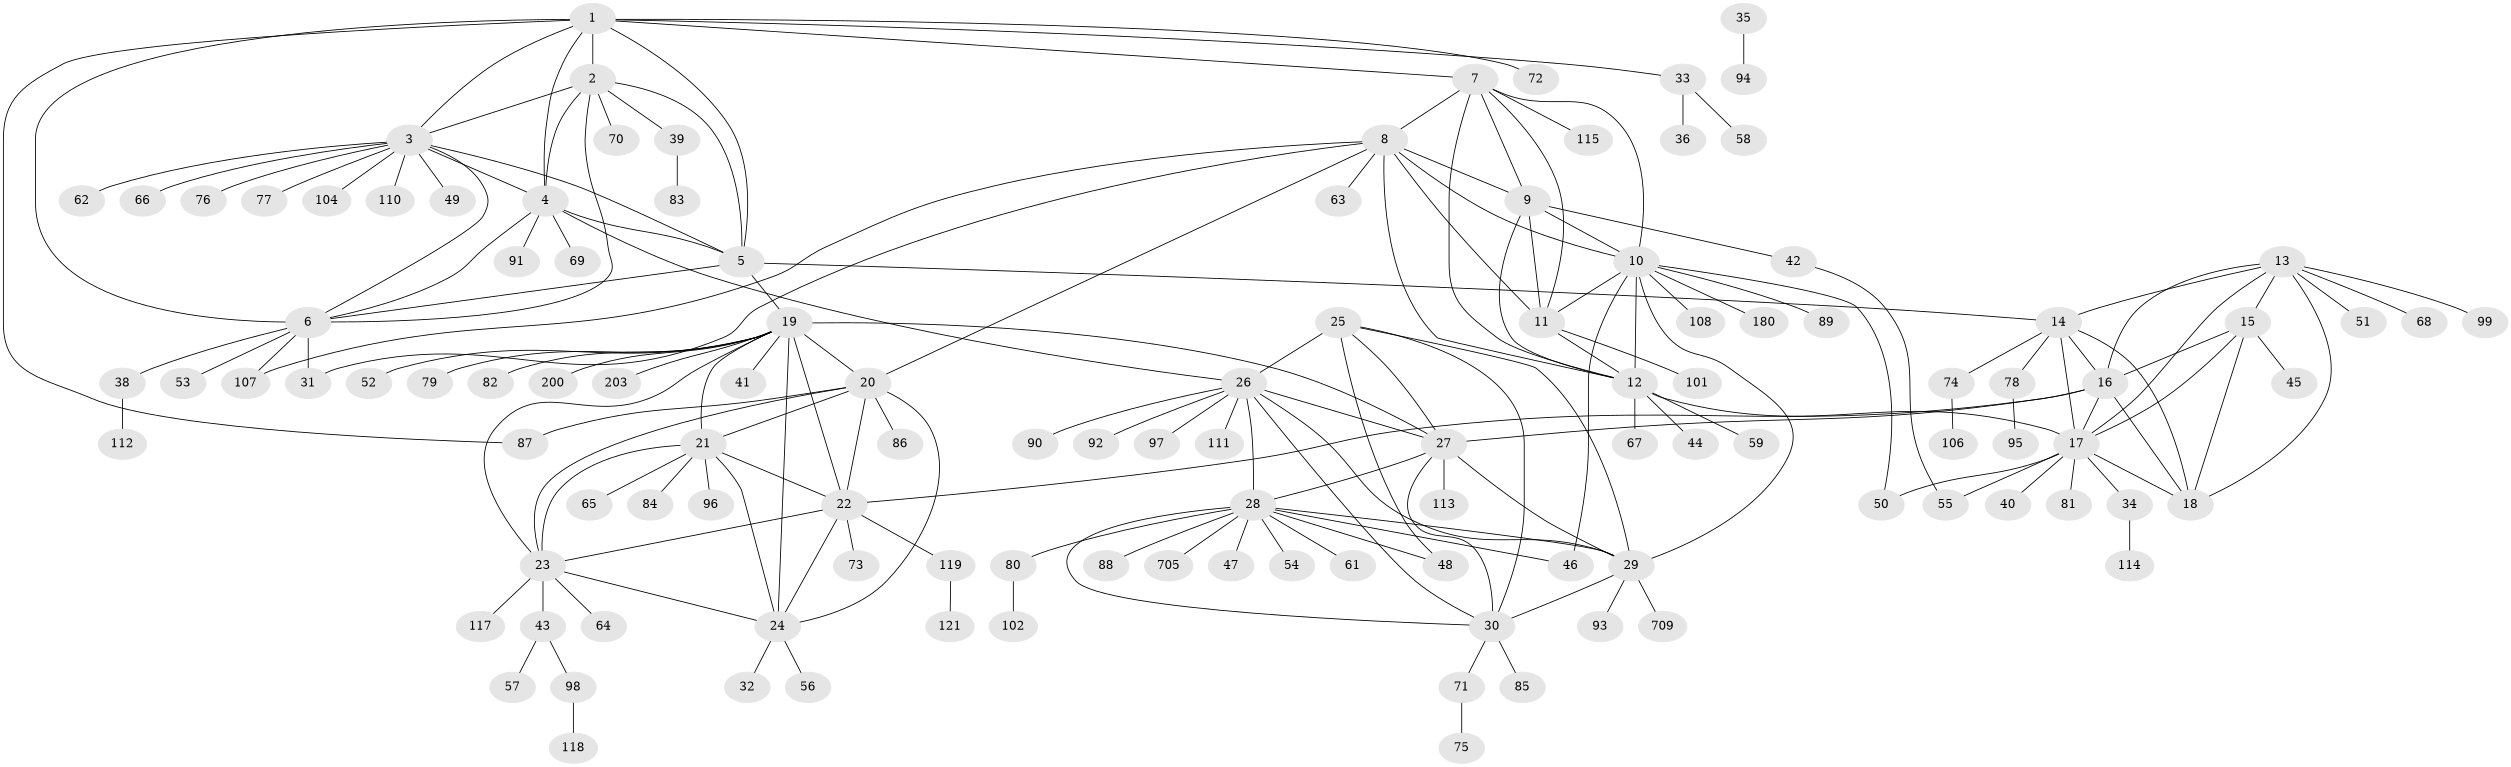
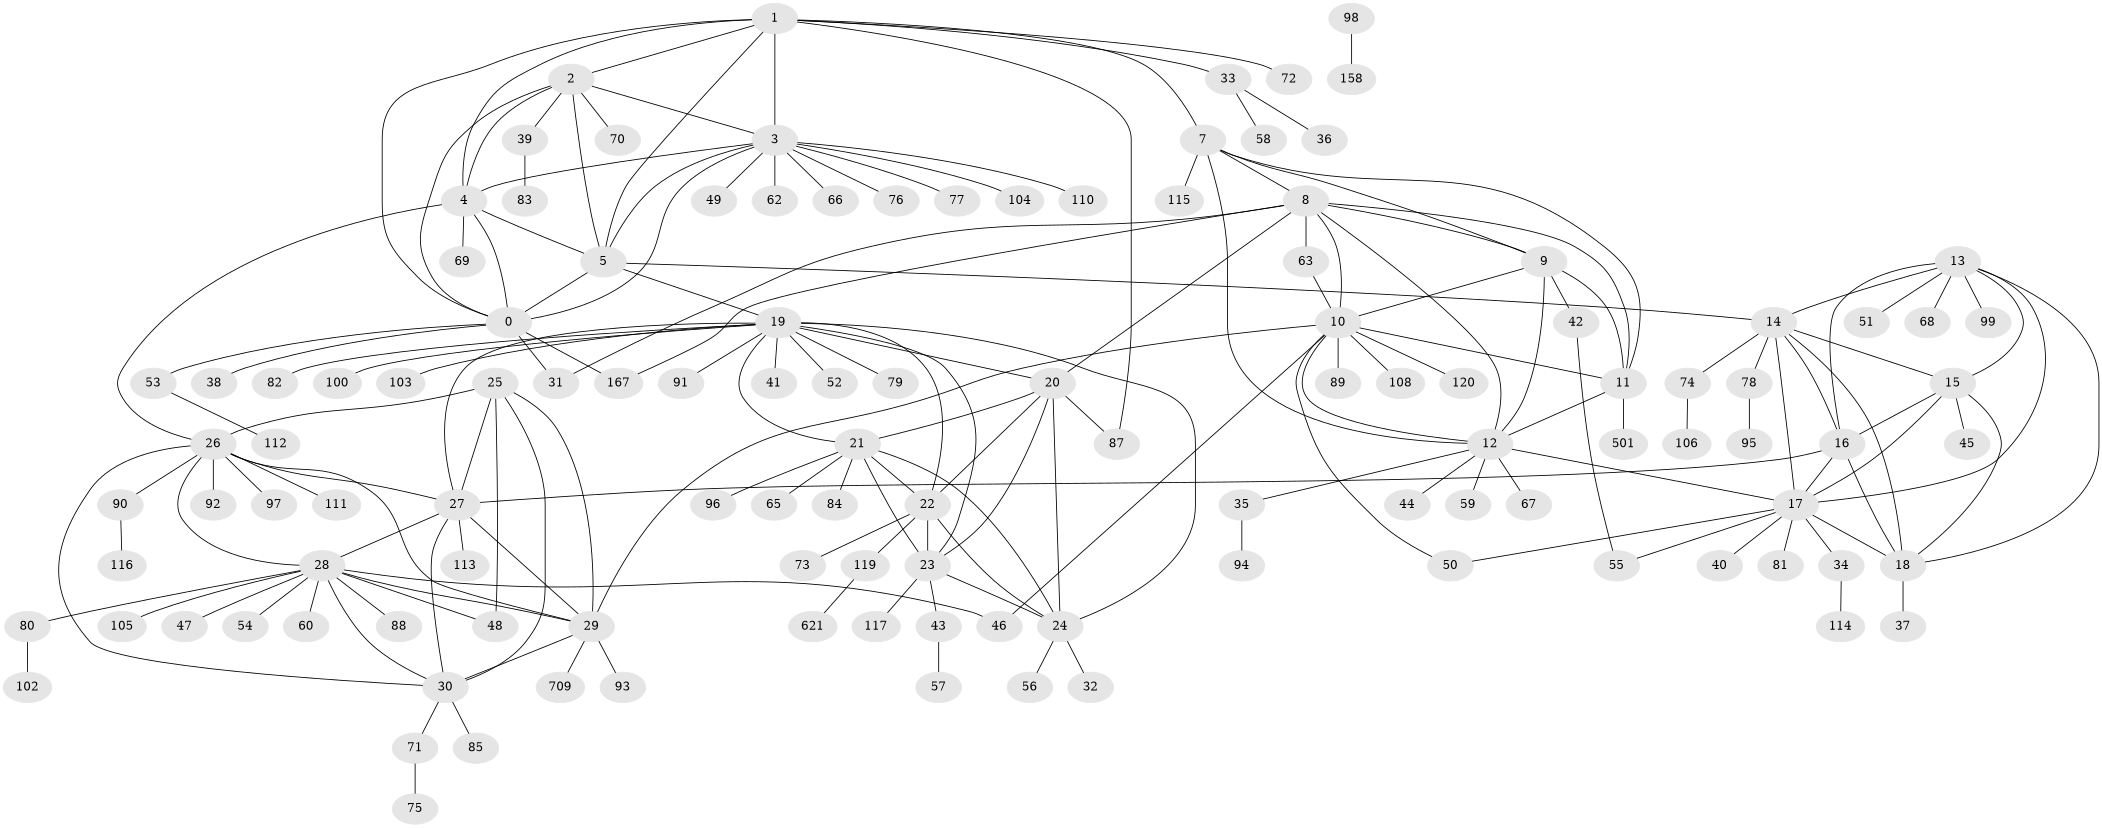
edge "7" -- "10": now "63" -- "10"
edge "4" -- "91": now "19" -- "91"
node "6": label "6" -> "0"
node "180": label "180" -> "120"
edge "14" -- "15": added
node "107": label "107" -> "167"
node "200": label "200" -> "100"
node "203": label "203" -> "103"
node "101": label "101" -> "501"
edge "38" -- "112": now "53" -- "112"
edge "16" -- "22": removed
node "86": removed
edge "12" -- "35": added
node "116": added
node "705": label "705" -> "105"
node "61": label "61" -> "60"
node "64": removed
node "121": label "121" -> "621"
node "37": added
edge "43" -- "98": removed
node "118": label "118" -> "158"
